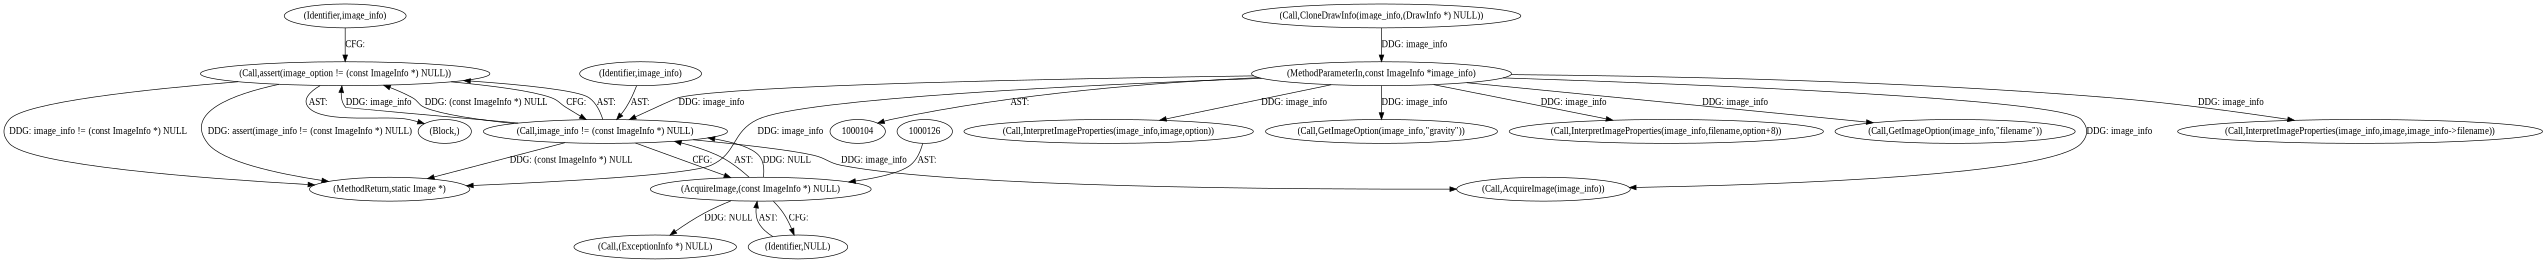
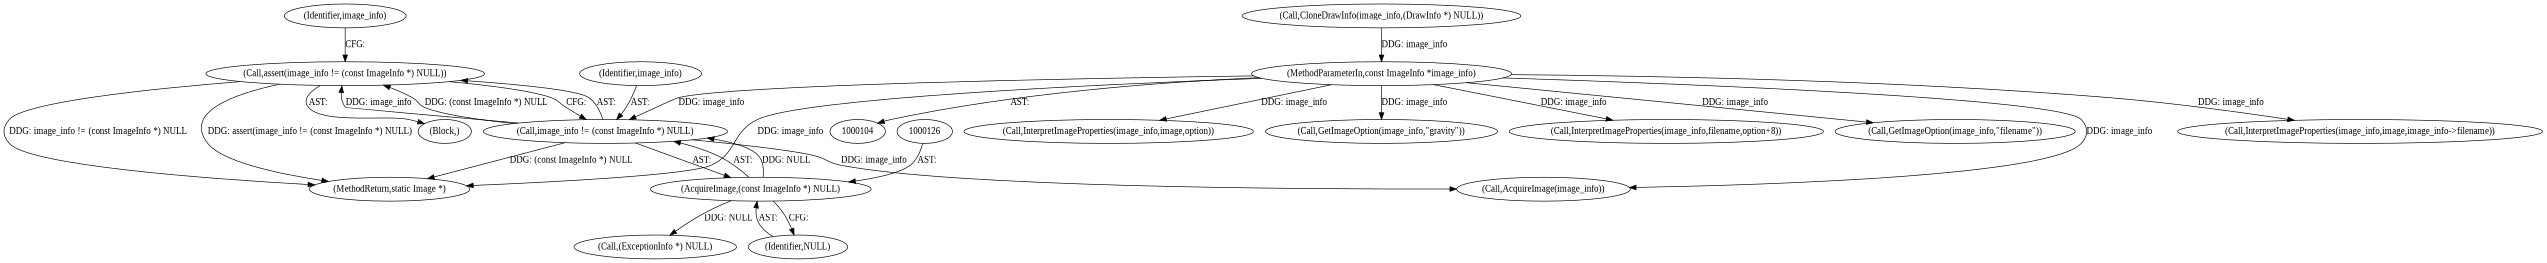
node "(Call,assert(image_option != (const ImageInfo *) NULL))": label "(Call,assert(image_option != (const ImageInfo *) NULL))" -> "(Call,assert(image_info != (const ImageInfo *) NULL))"
edge "(Call,image_info != (const ImageInfo *) NULL)" -> "(AcquireImage,(const ImageInfo *) NULL)": label "CFG: " -> "AST: "
